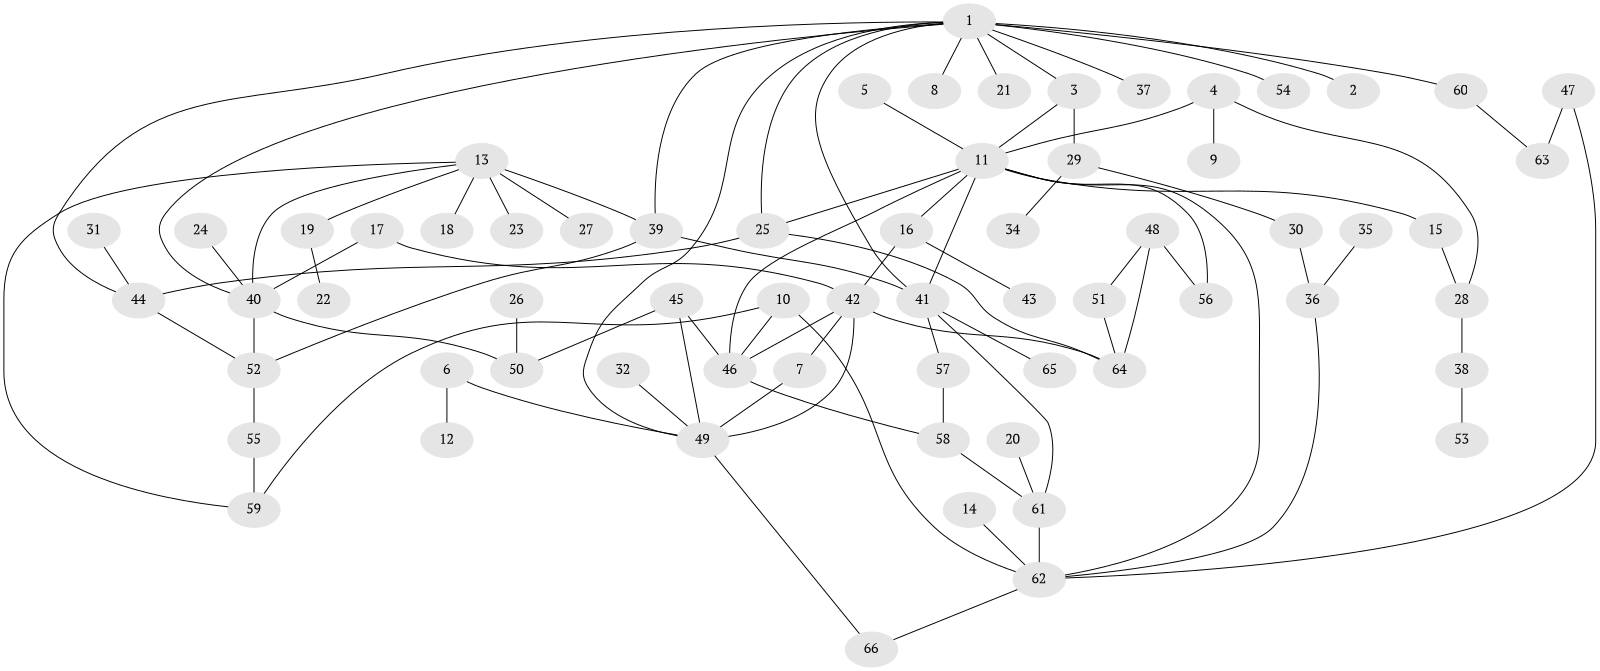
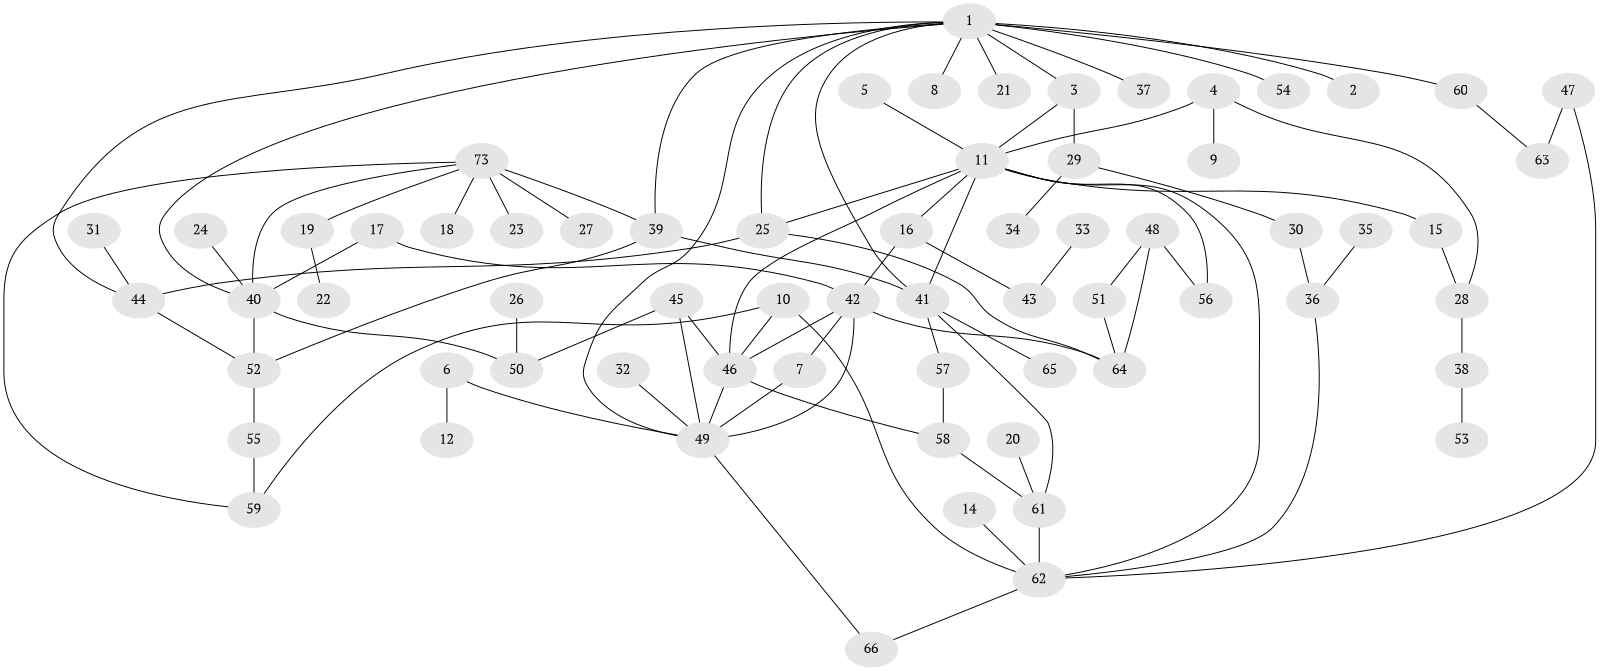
node "13": label "13" -> "73"
node "33": added
edge "46" -- "49": added
